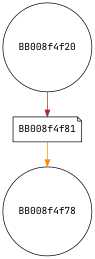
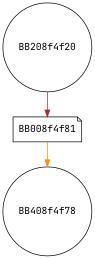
node "BB008f4f20": label "BB008f4f20" -> "BB208f4f20"
node "BB008f4f78": label "BB008f4f78" -> "BB408f4f78"
